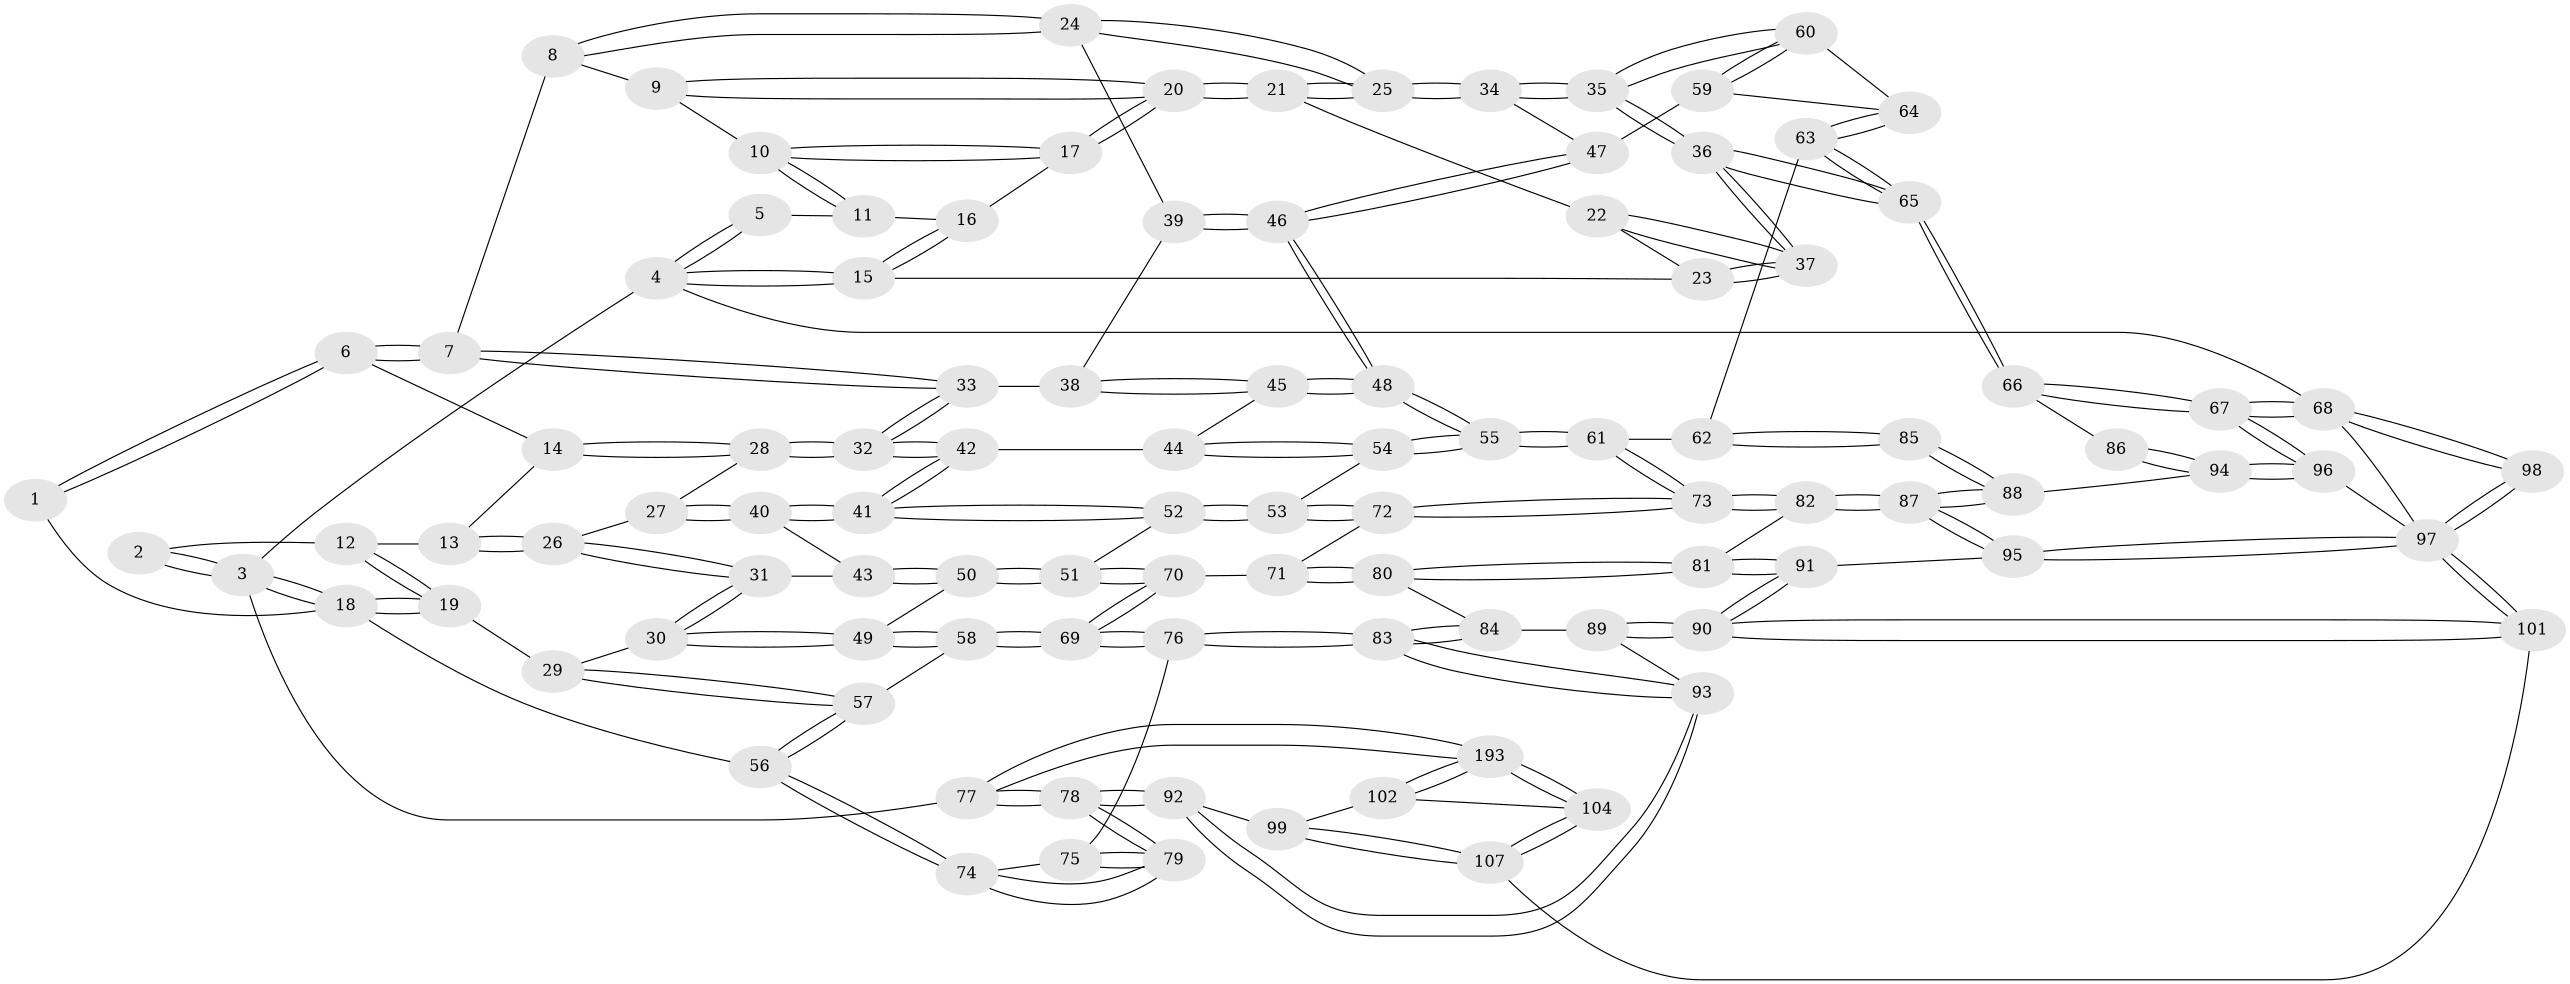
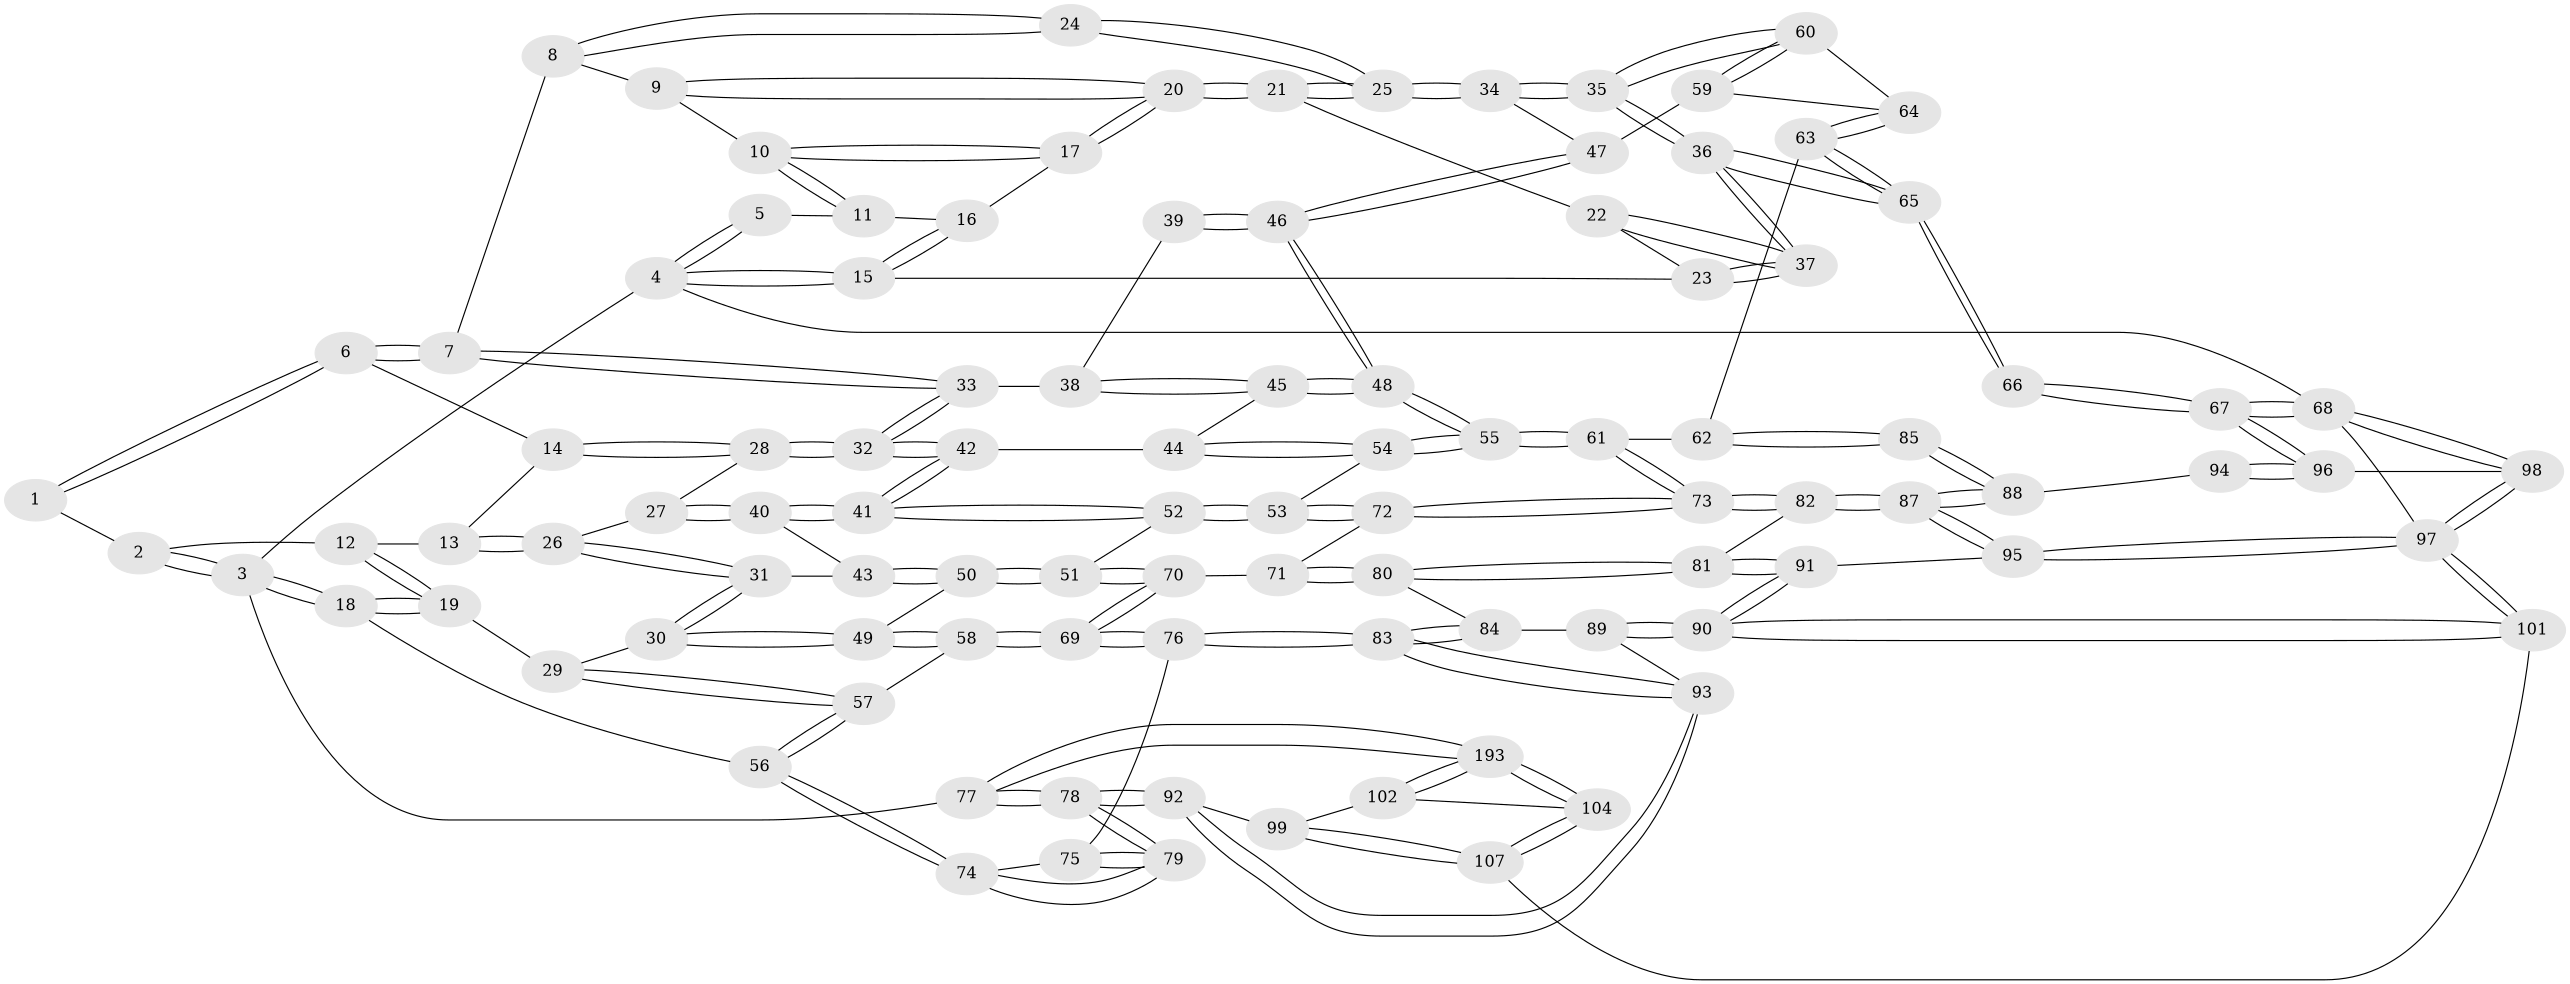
edge "24" -- "39": removed
node "86": removed
edge "96" -- "97": now "96" -- "98"
edge "1" -- "18": now "1" -- "2"
